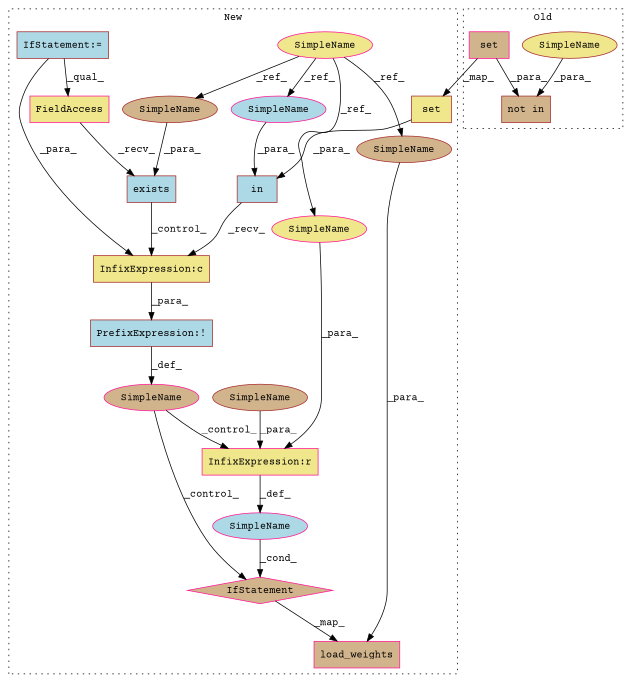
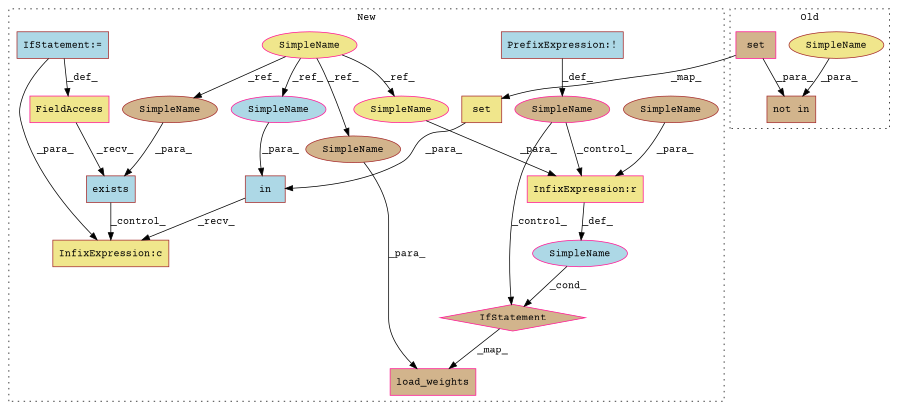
edge "IfStatement:=" -> "FieldAccess": label "_qual_" -> "_def_"
edge "InfixExpression:c" -> "PrefixExpression:!": removed, label "_para_"
